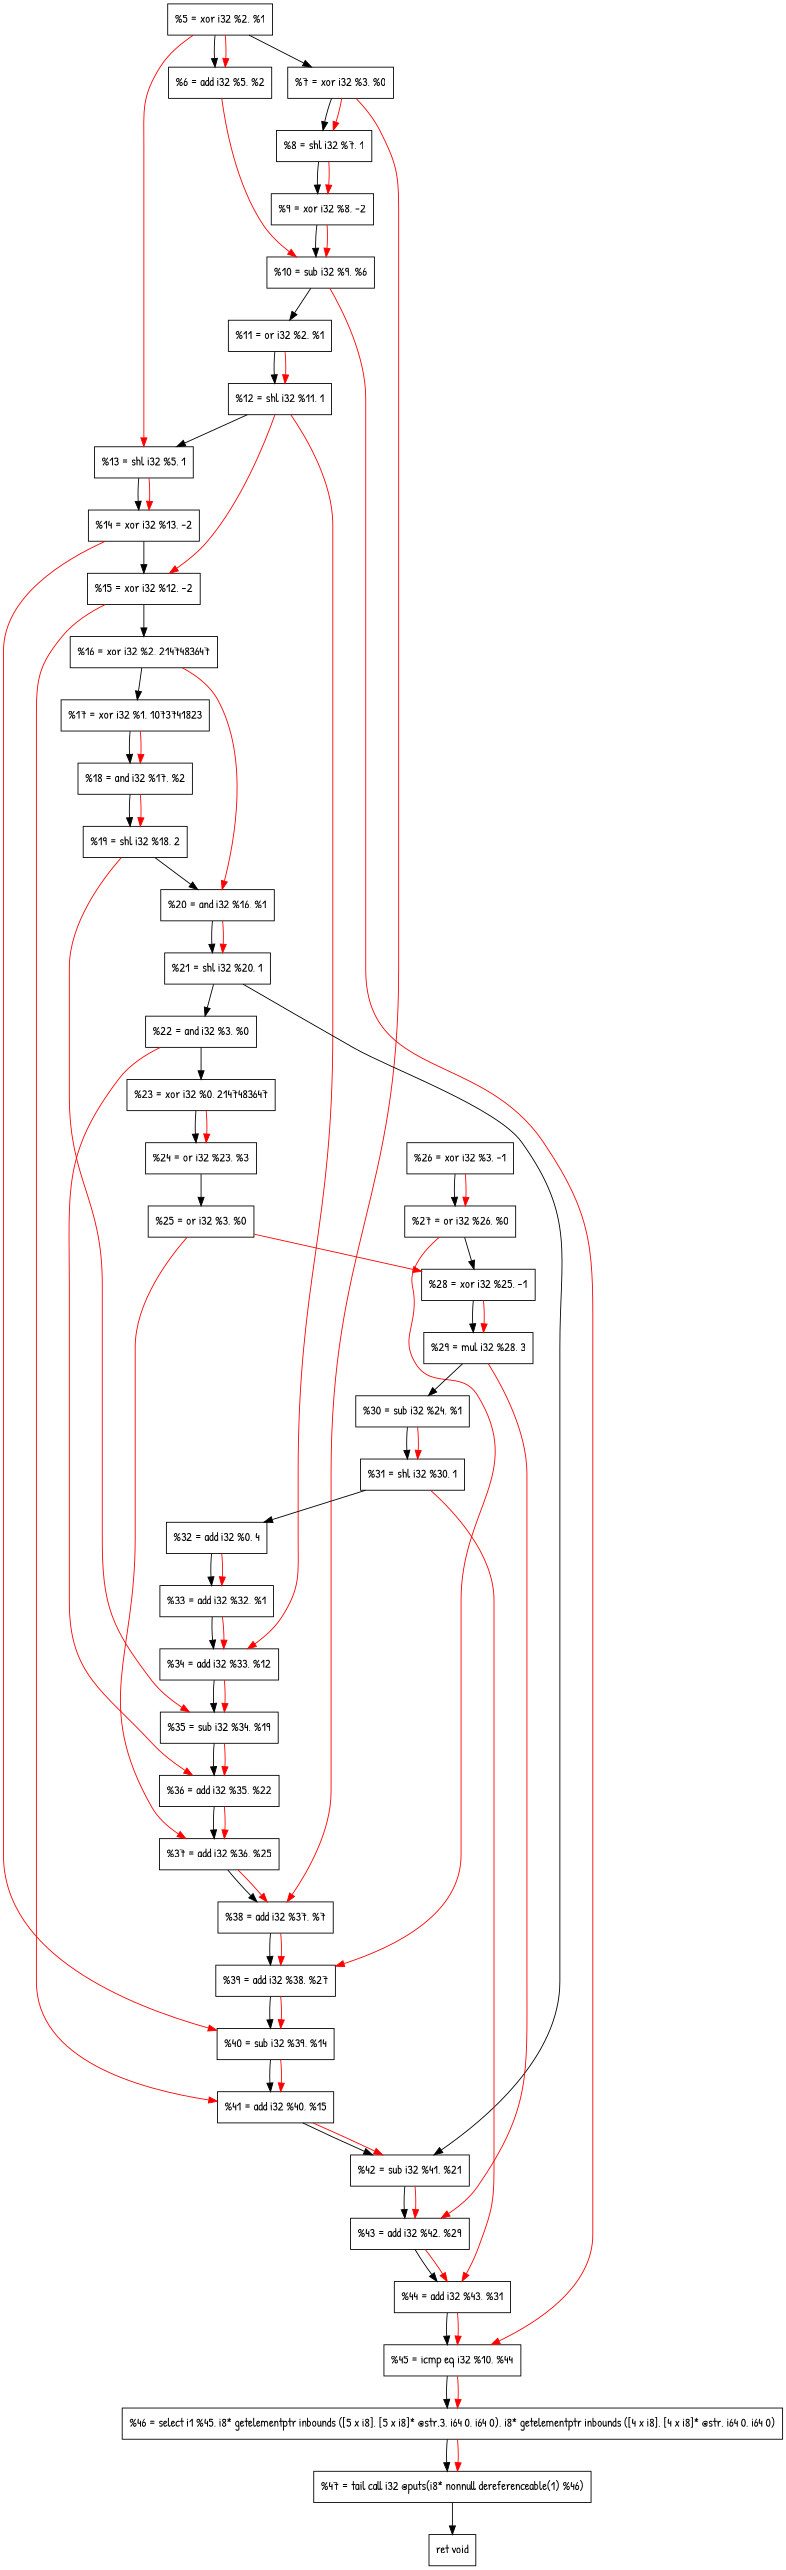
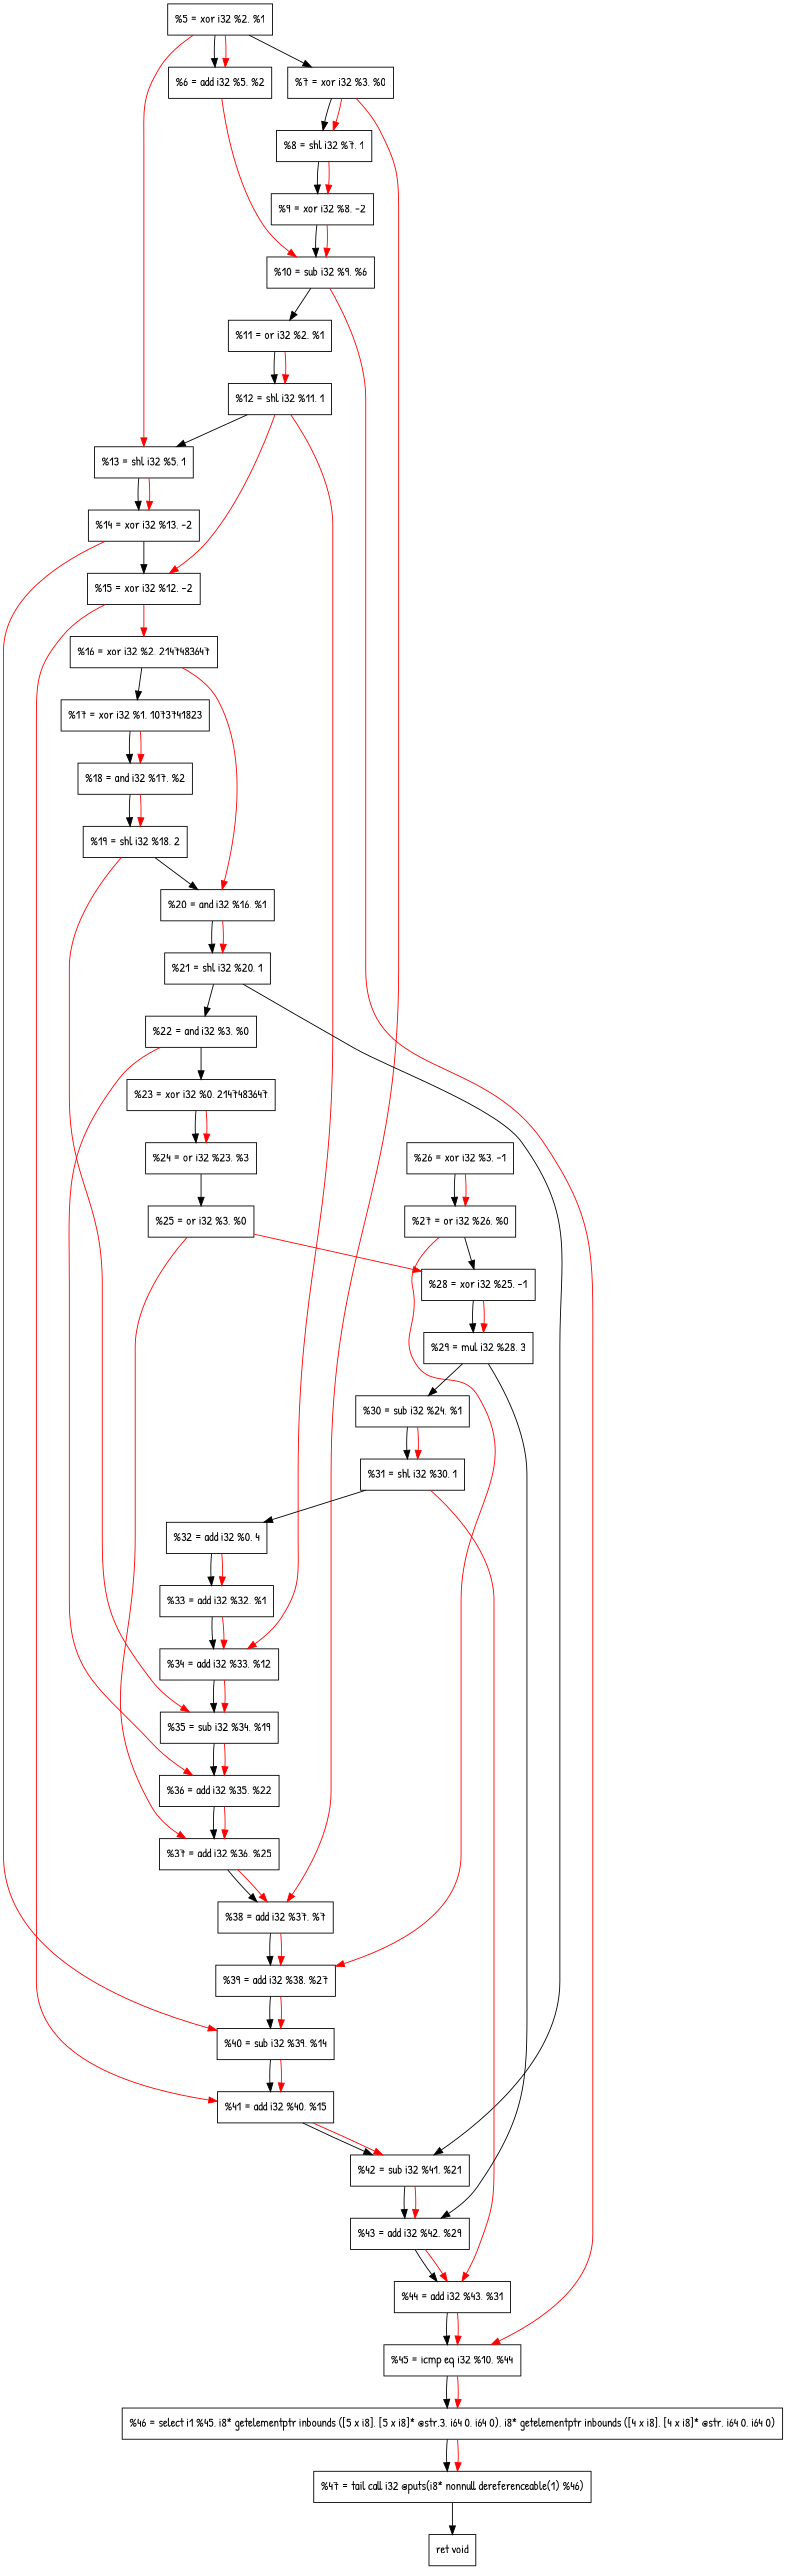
edge "%15 = xor i32 %12, -2" -> "%16 = xor i32 %2, 2147483647": color black -> red
edge "%29 = mul i32 %28, 3" -> "%43 = add i32 %42, %29": color red -> black
